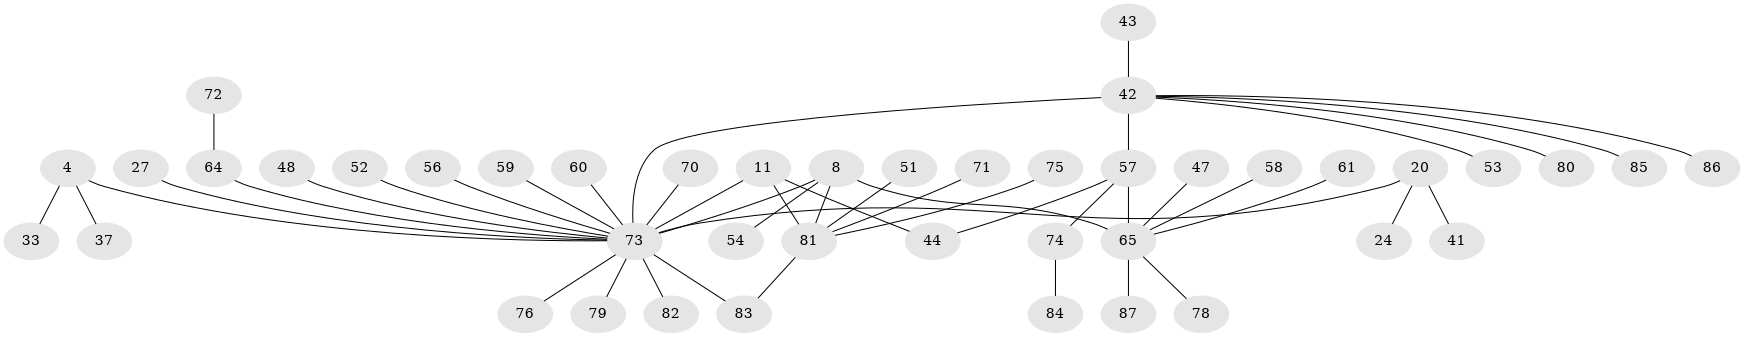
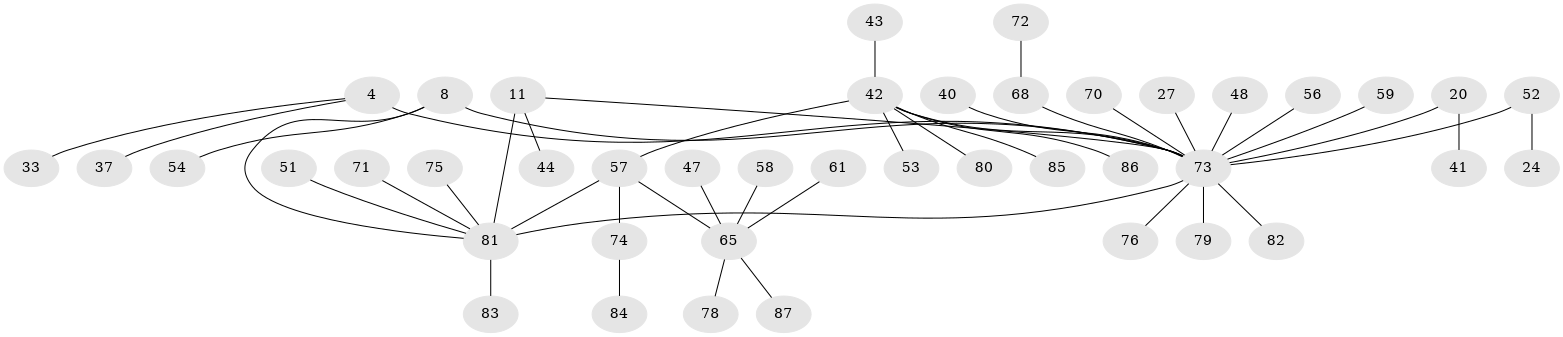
node "64": label "64" -> "68"
node "60": label "60" -> "40"
edge "57" -- "44": now "57" -- "81"
edge "8" -- "65": removed
edge "20" -- "24": now "52" -- "24"
edge "73" -- "83": now "73" -- "81"
